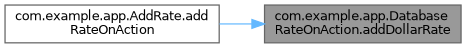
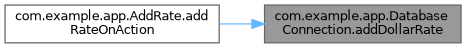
node "com.example.app.Database RateOnAction.addDollarRate": label "com.example.app.Database RateOnAction.addDollarRate" -> "com.example.app.Database Connection.addDollarRate"
